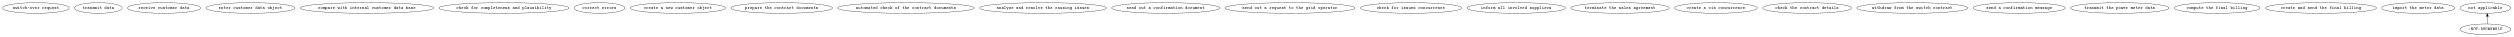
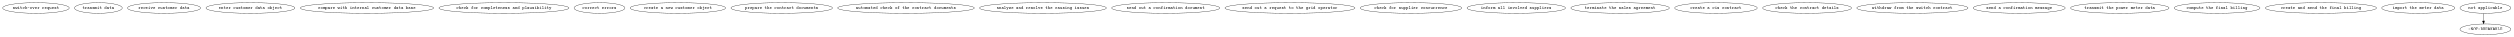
node "check for issues concurrence": label "check for issues concurrence" -> "check for supplier concurrence"
node "create a cis concurrence": label "create a cis concurrence" -> "create a cis contract"
edge "-NOT-BREAKABLE" -> "not applicable": reversed
